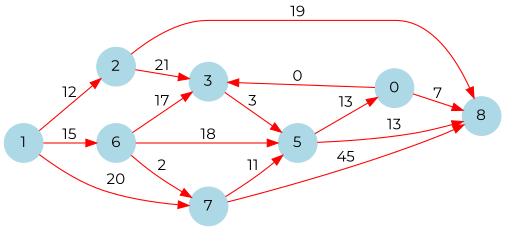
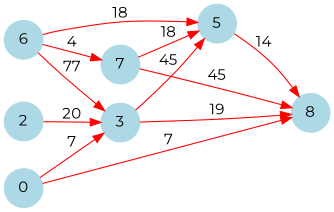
edge "2" -> "8": now "3" -> "8"
edge "2" -> "3": label "21" -> "20"
edge "0" -> "3": label "0" -> "7"
edge "6" -> "3": label "17" -> "77"
edge "3" -> "5": label "3" -> "45"
edge "5" -> "0": removed, label "13"
edge "5" -> "8": label "13" -> "14"
node "1": removed
edge "6" -> "7": label "2" -> "4"
edge "7" -> "5": label "11" -> "18"
